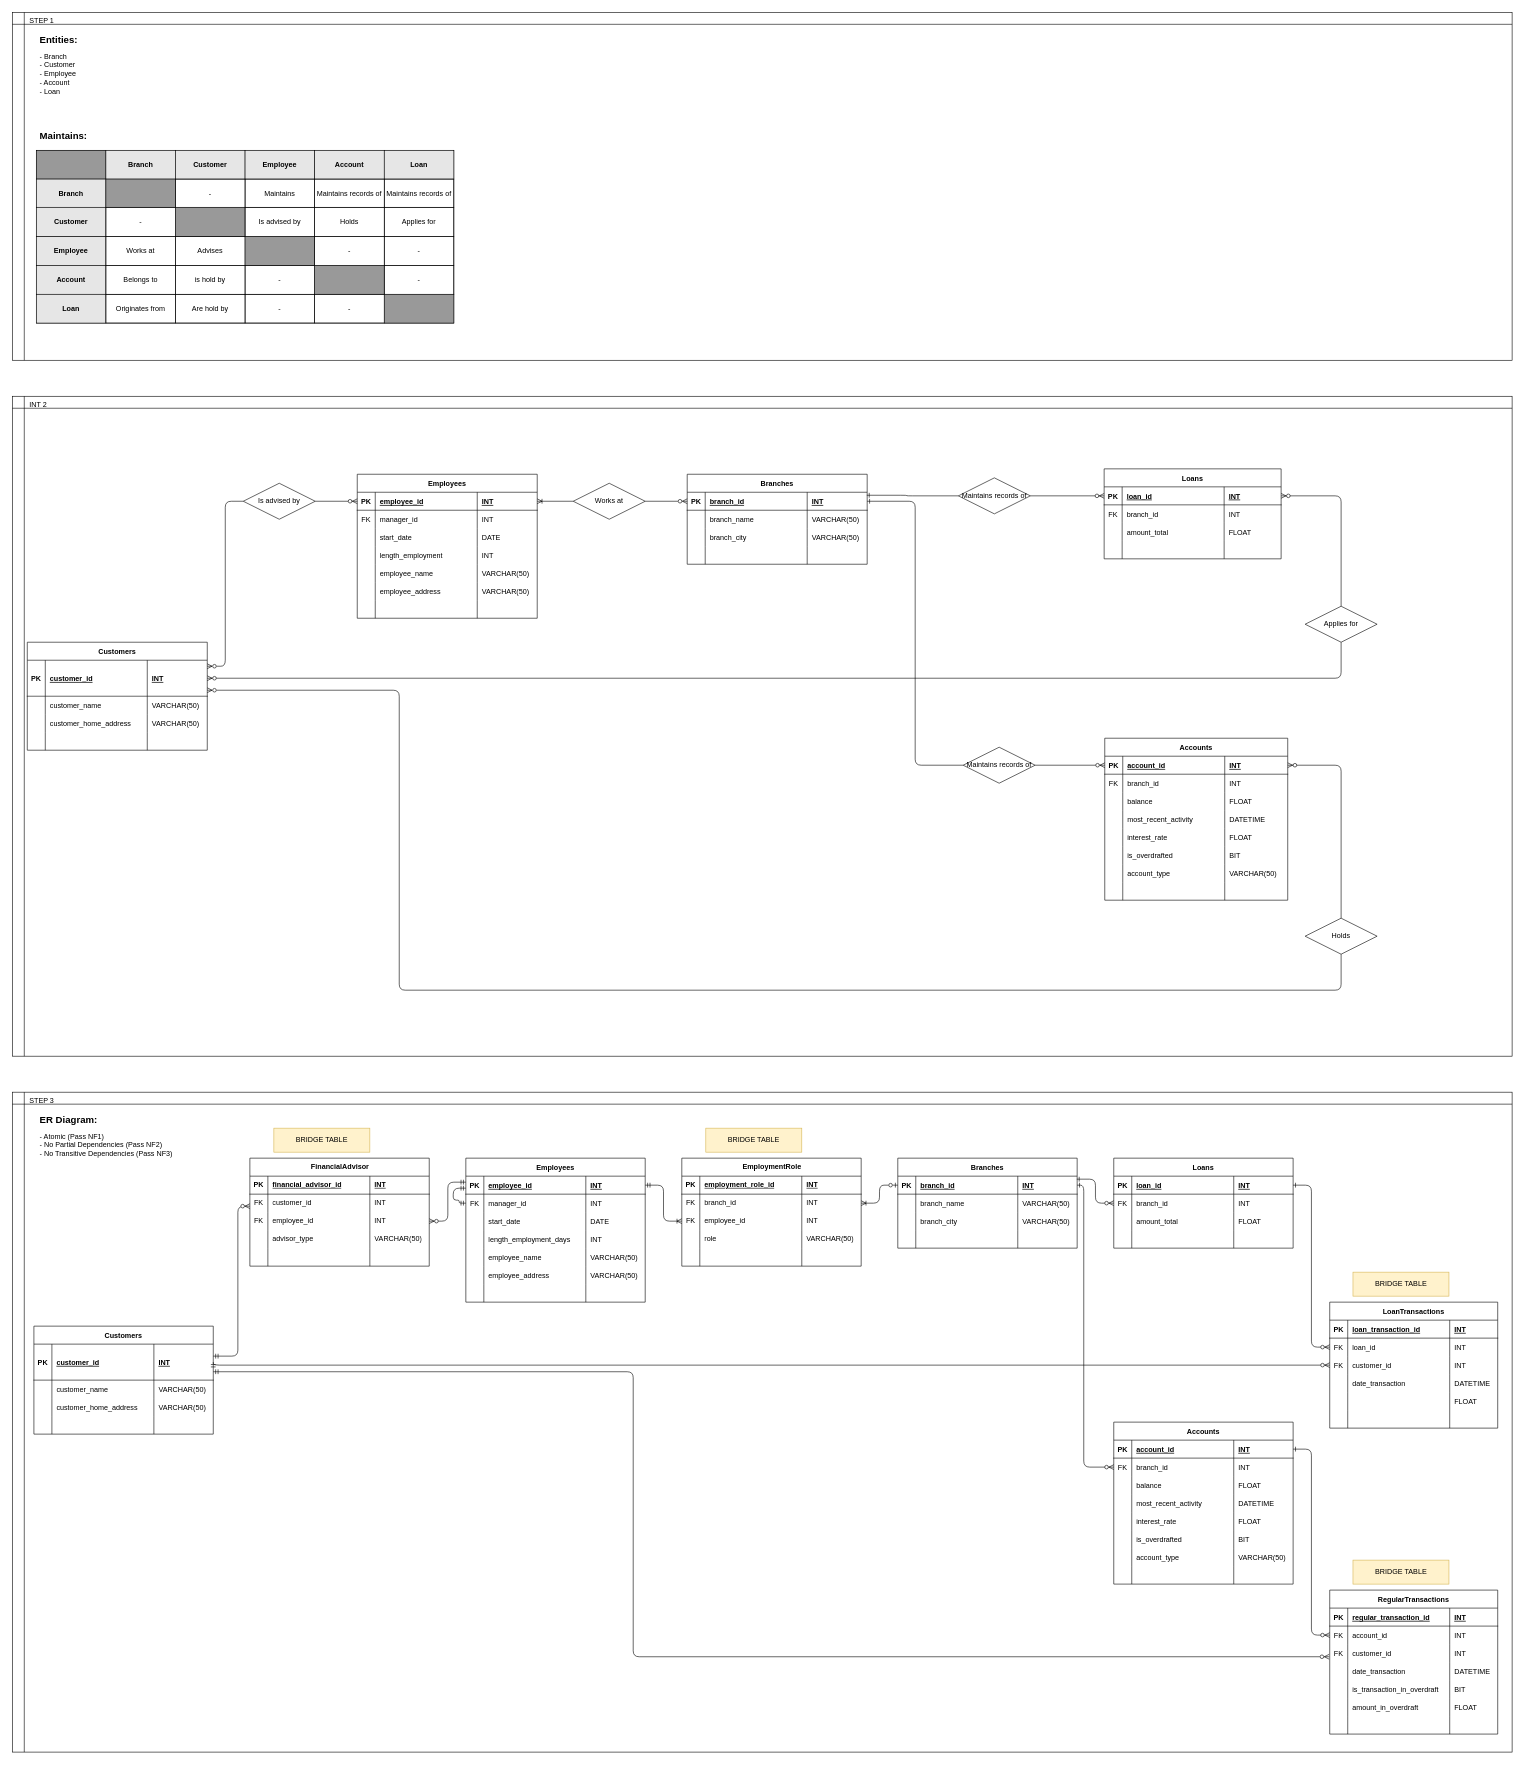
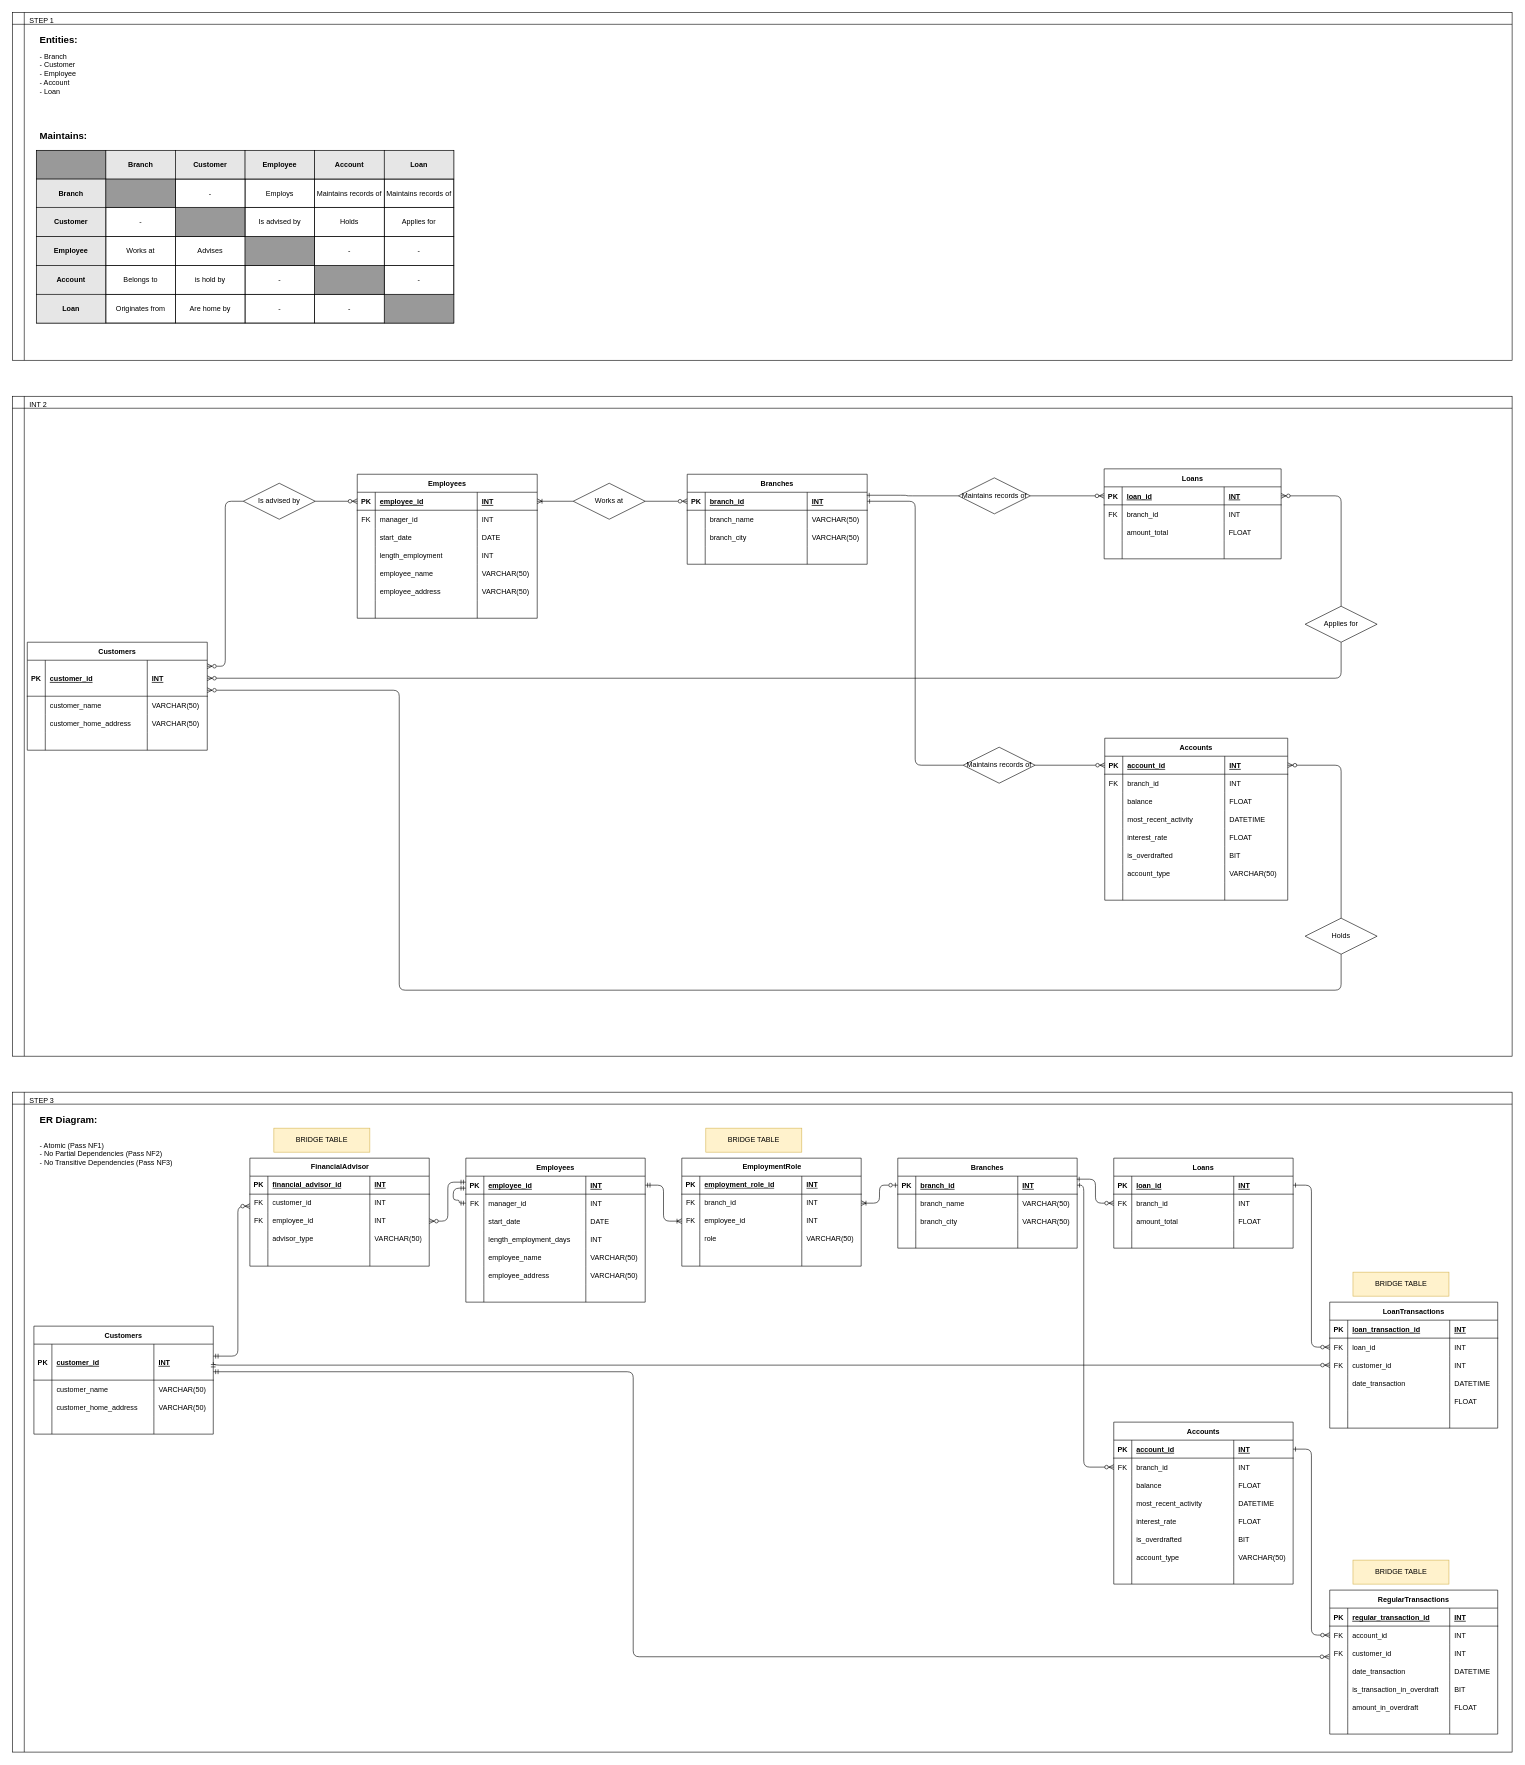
node "Maintains": label "Maintains" -> "Employs"
node "Are hold by": label "Are hold by" -> "Are home by"
node "- Atomic (Pass NF1) - No Partial Dependencies (Pass NF2) - No Transitive Dependencies (Pass NF3)": moved (123, 1155) -> (123, 1164)
